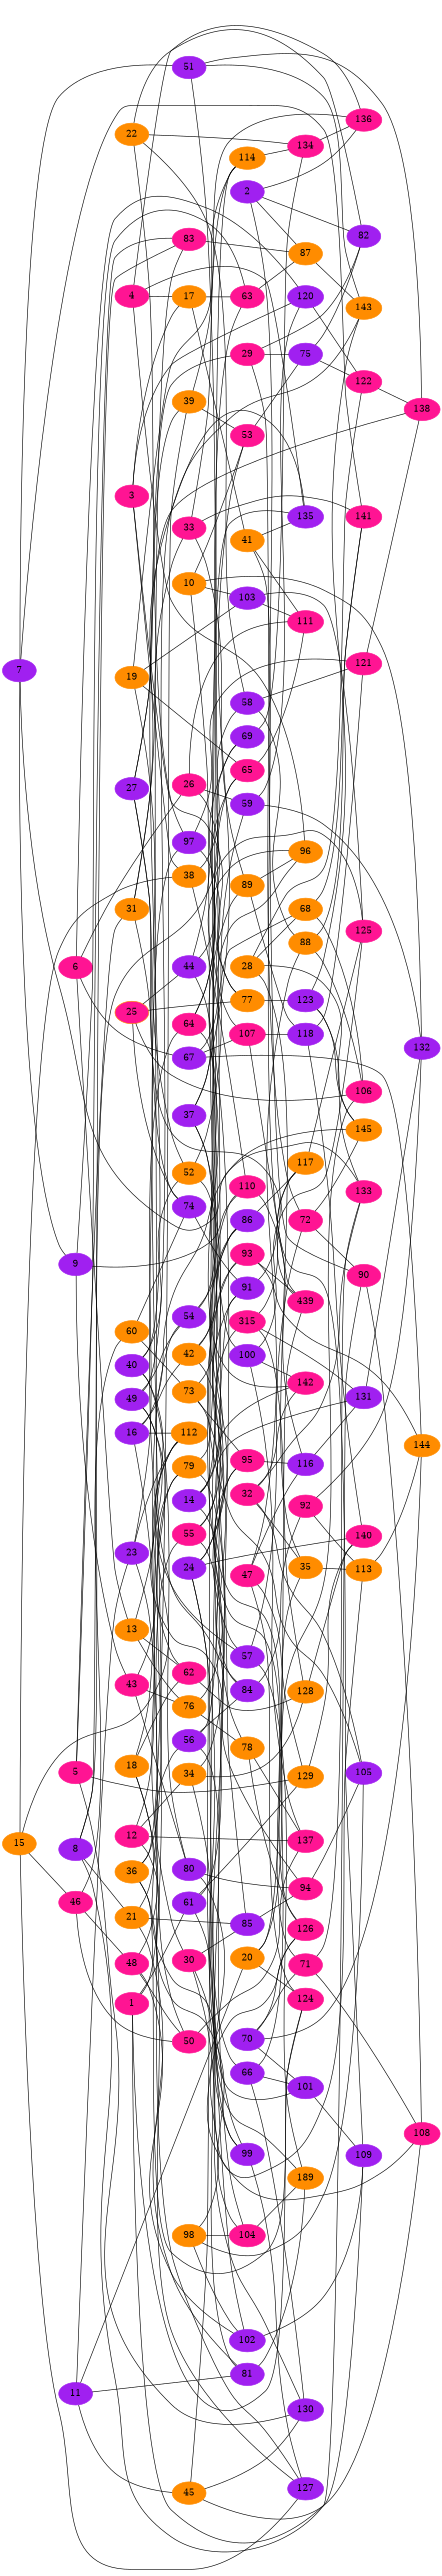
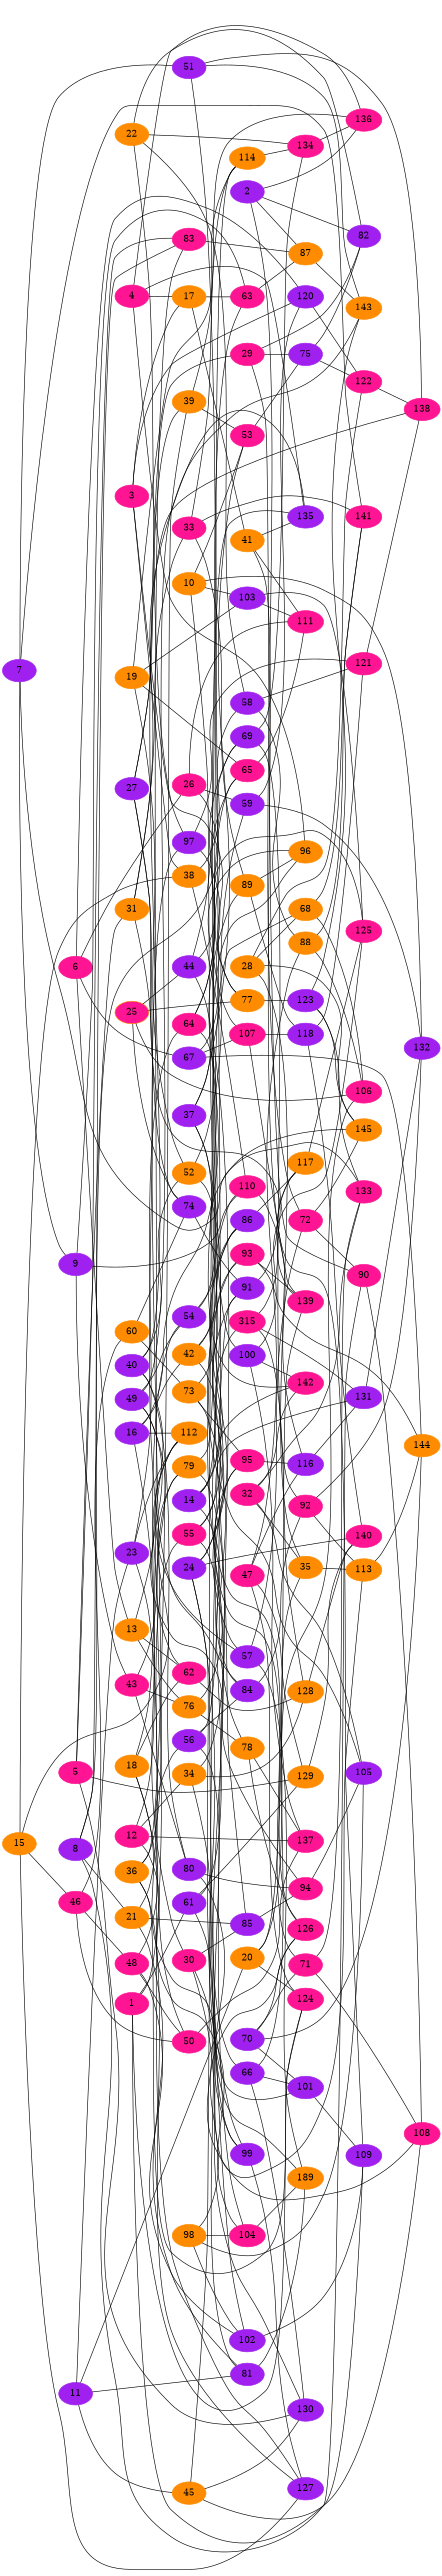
edge "69" -- "92": added
node "439": label "439" -> "139"
